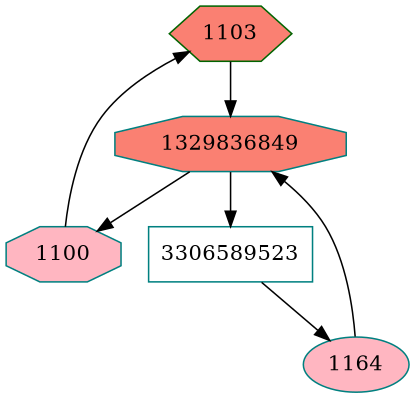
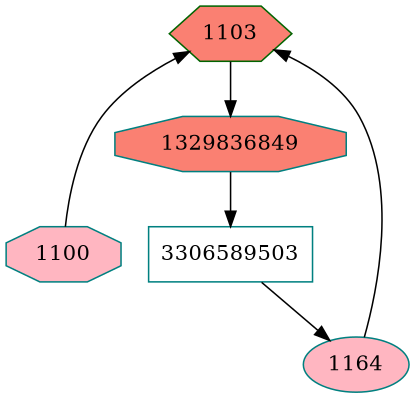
edge "1329836849" -> "1100": removed
edge "1164" -> "1329836849": now "1164" -> "1103"
node "3306589523": label "3306589523" -> "3306589503"
